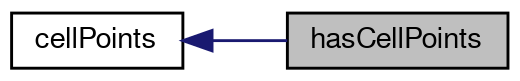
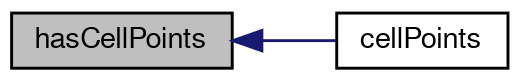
edge "hasCellPoints" -> "cellPoints": reversed
